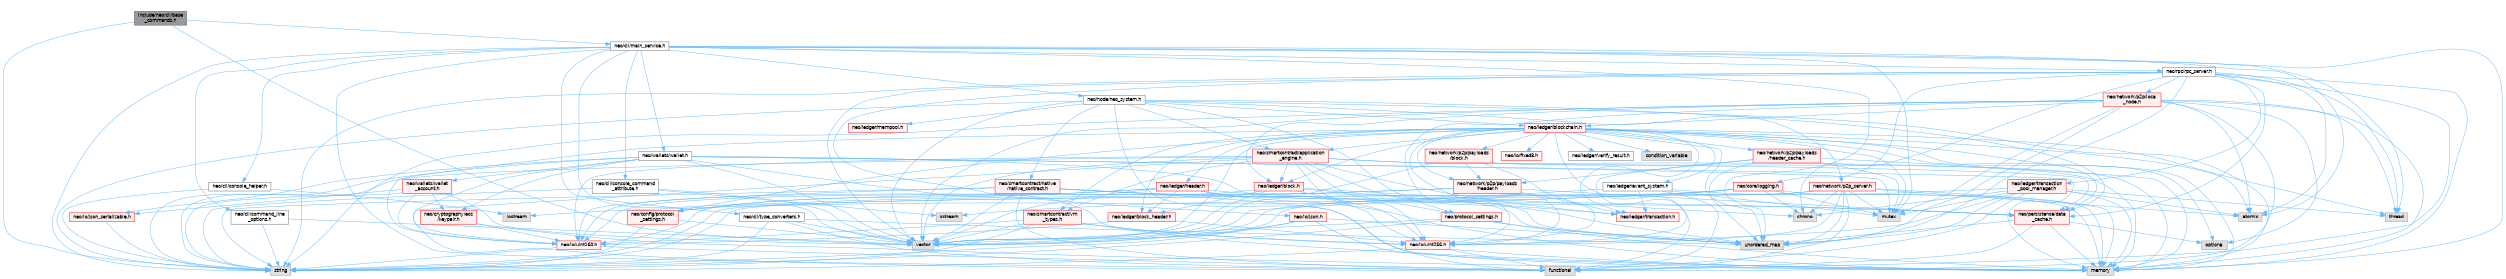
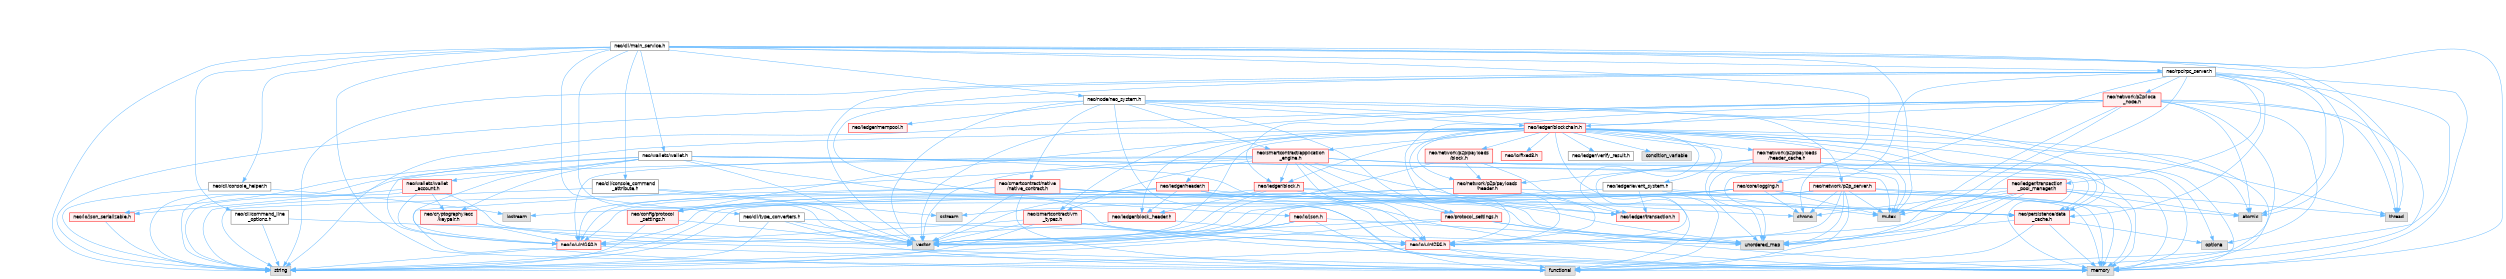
node "include/neo/cli/base _commands.h": removed
